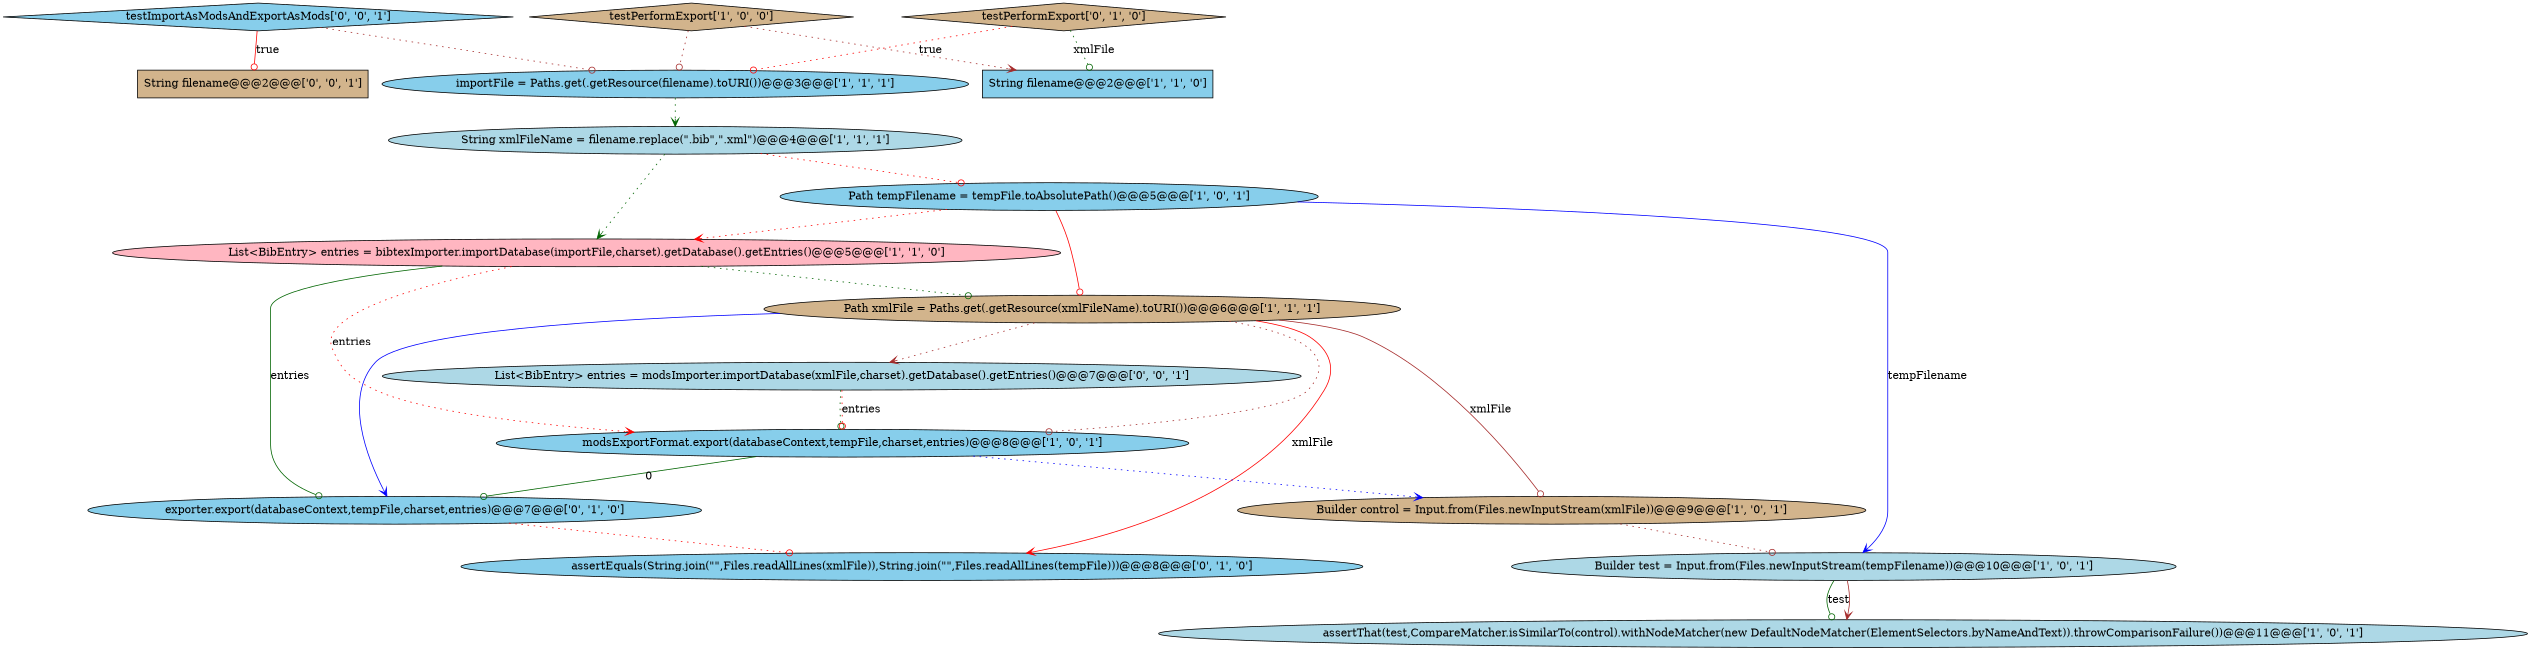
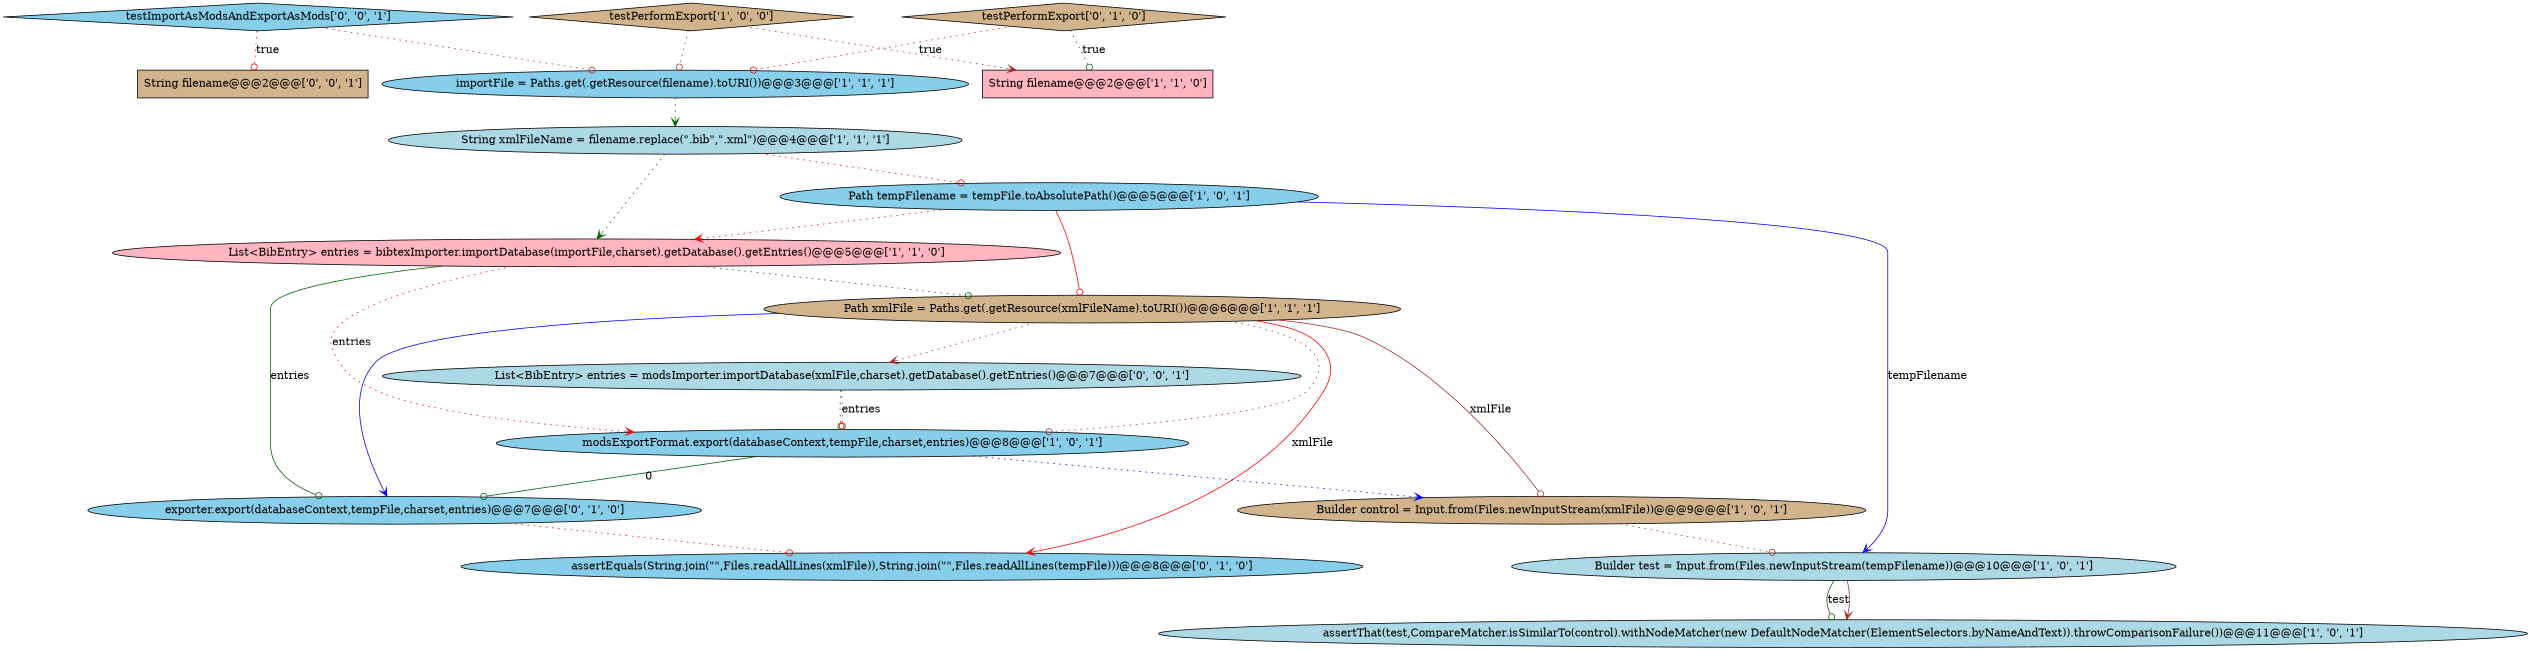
edge "testImportAsModsAndExportAsMods['0', '0', '1']" -> "String filename@@@2@@@['0', '0', '1']": style solid -> dotted
edge "testPerformExport['0', '1', '0']" -> "String filename@@@2@@@['1', '1', '0']": label "xmlFile" -> "true"
node "String filename@@@2@@@['1', '1', '0']": fillcolor skyblue -> lightpink
